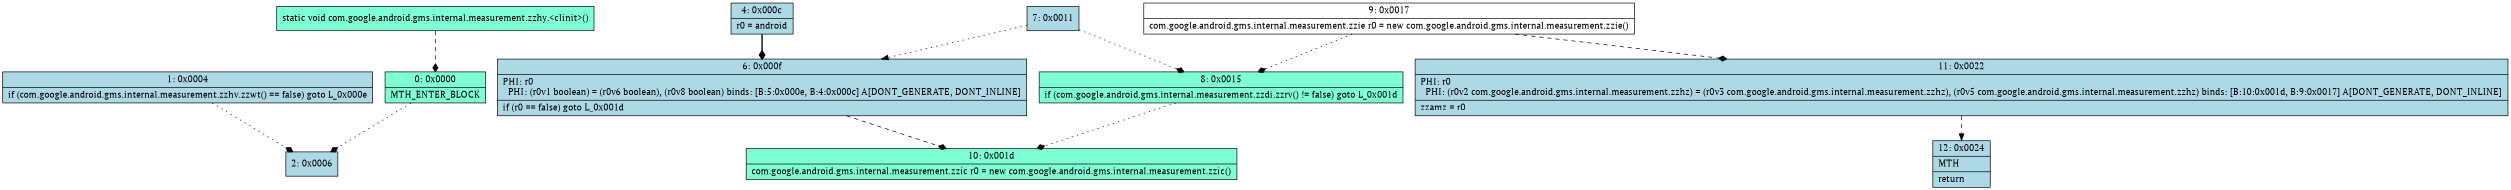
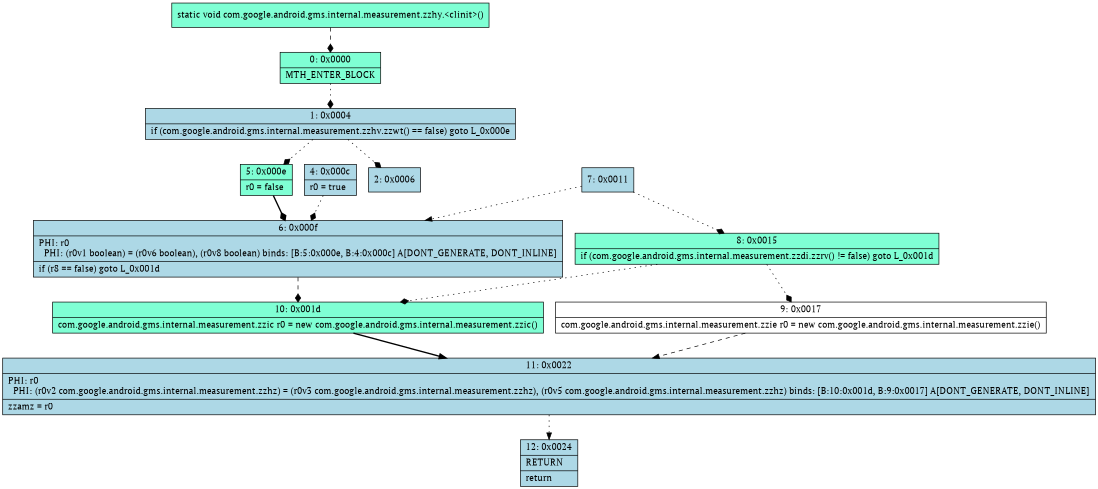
node "4: 0x000c": text "r0 = android" -> "r0 = true"
edge "4: 0x000c" -> "6: 0x000f": style bold -> dotted
edge "9: 0x0017" -> "11: 0x0022": arrowhead diamond -> normal
edge "9: 0x0017" -> "8: 0x0015": reversed
node "6: 0x000f": text "if (r0 == false) goto L_0x001d" -> "if (r8 == false) goto L_0x001d"
edge "0: 0x0000" -> "2: 0x0006": now "0: 0x0000" -> "1: 0x0004"
edge "11: 0x0022" -> "12: 0x0024": style dashed -> dotted
node "12: 0x0024": text "MTH" -> "RETURN"
node "5: 0x000e": added
edge "10: 0x001d" -> "11: 0x0022": added
